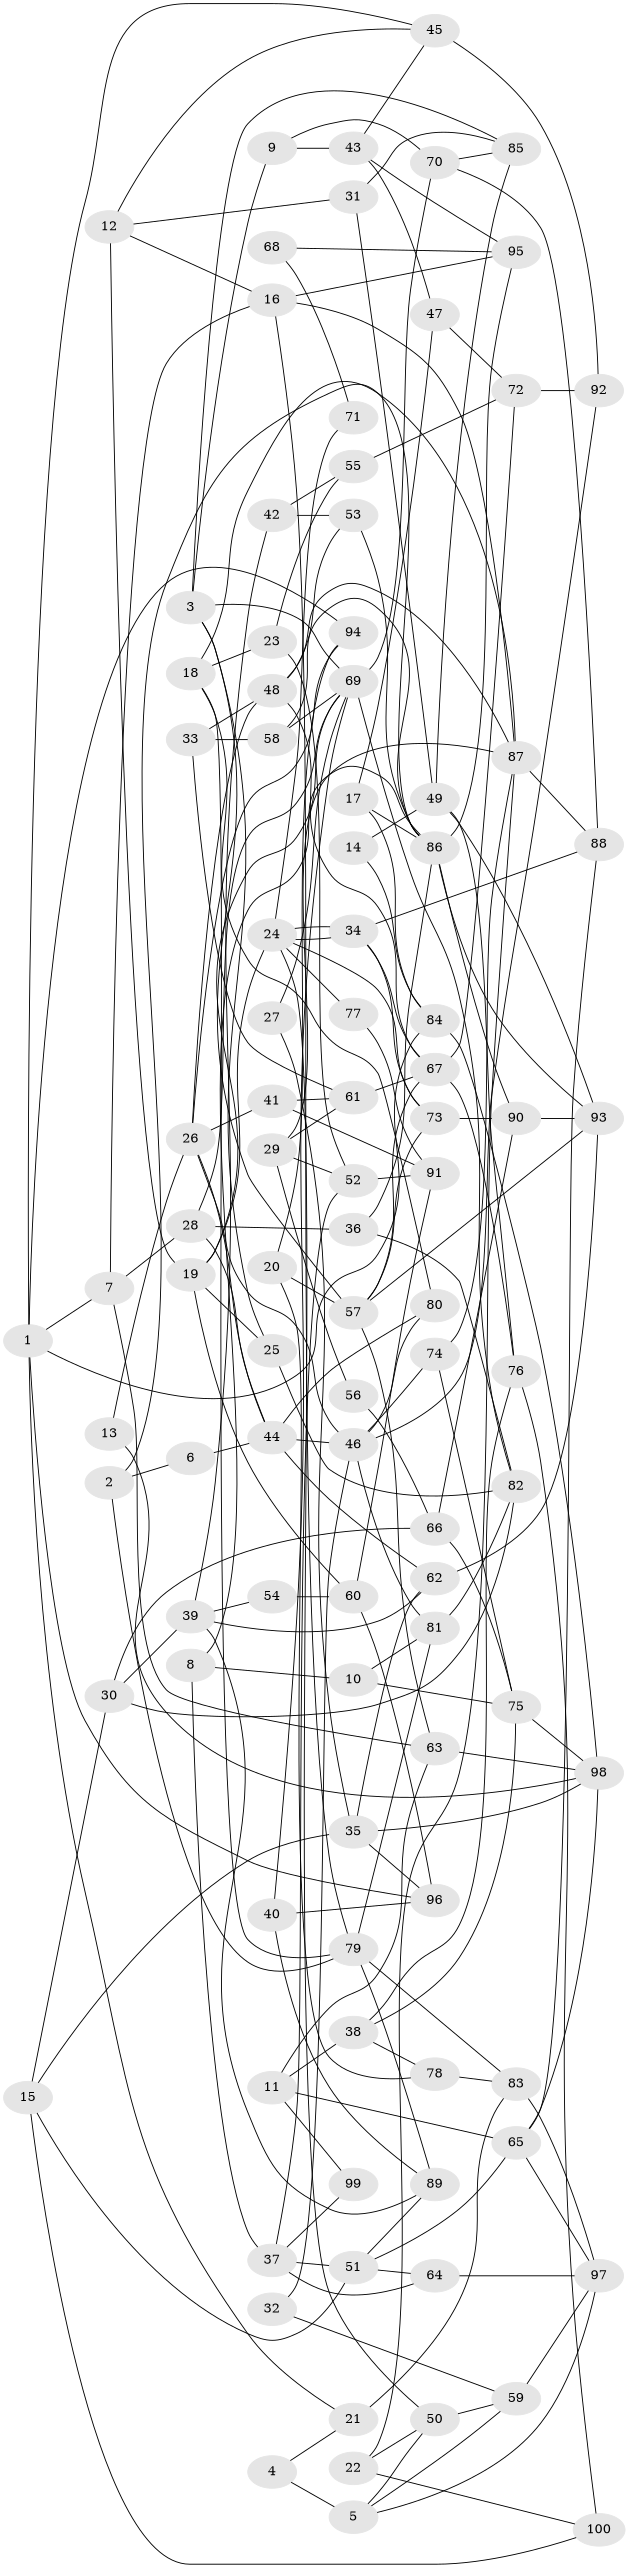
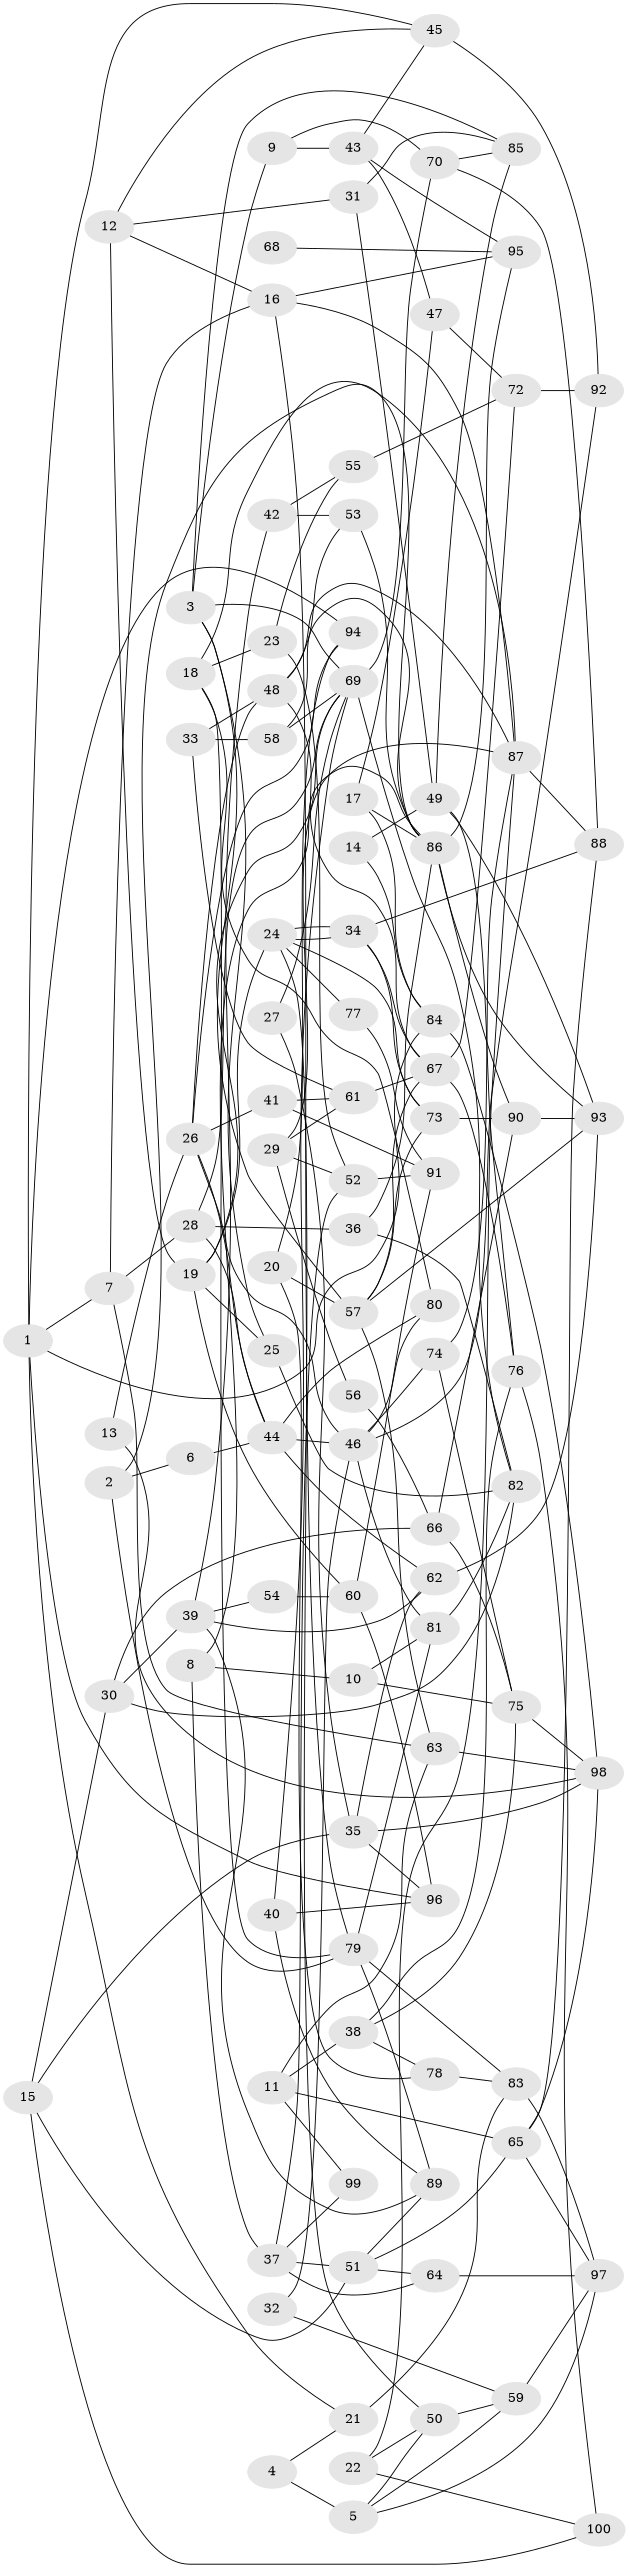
node "71": removed
